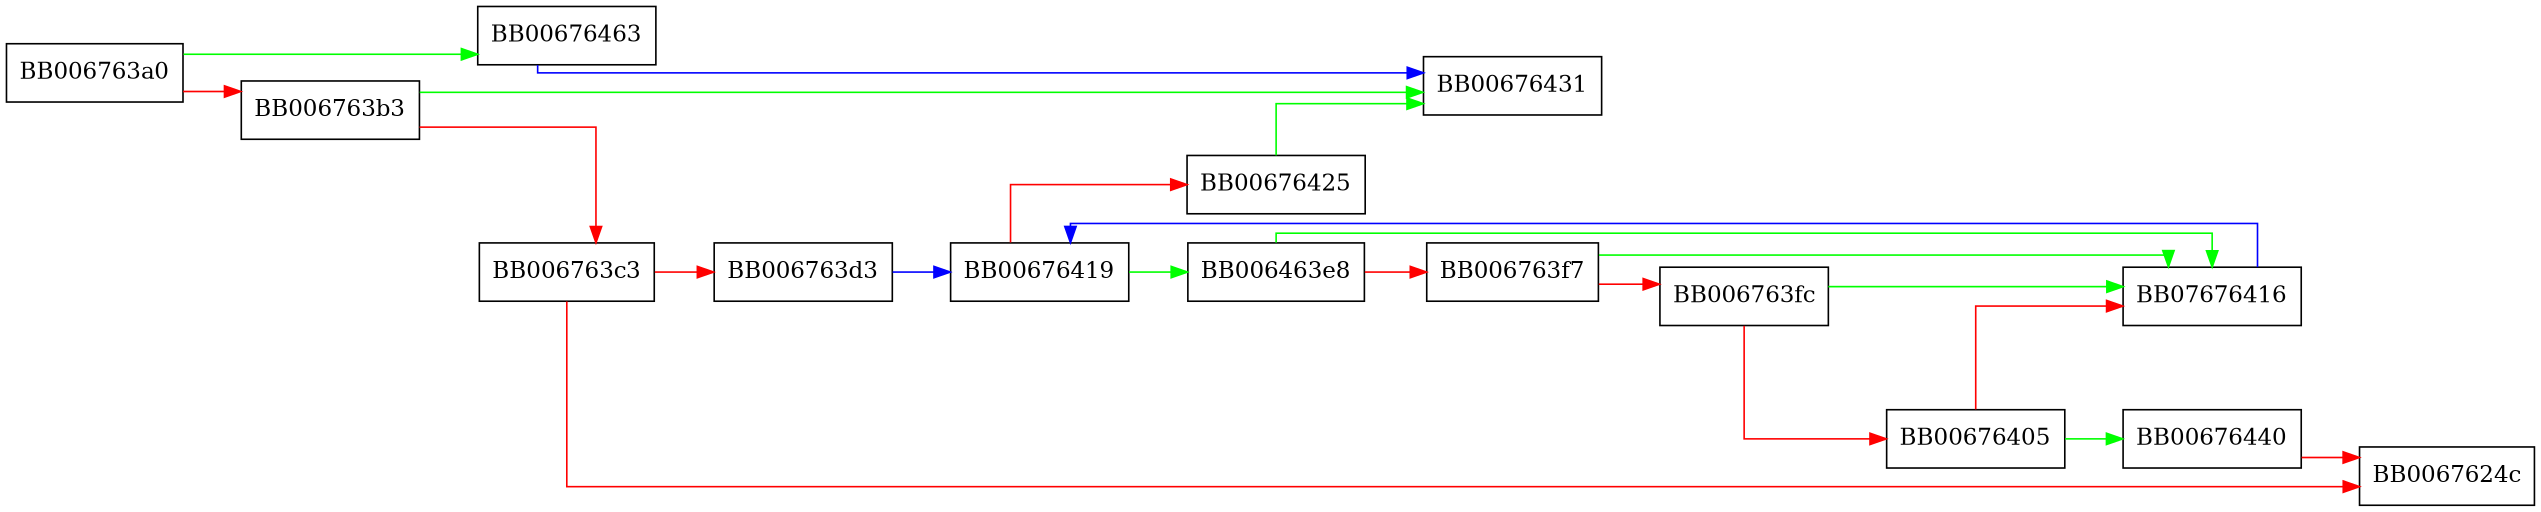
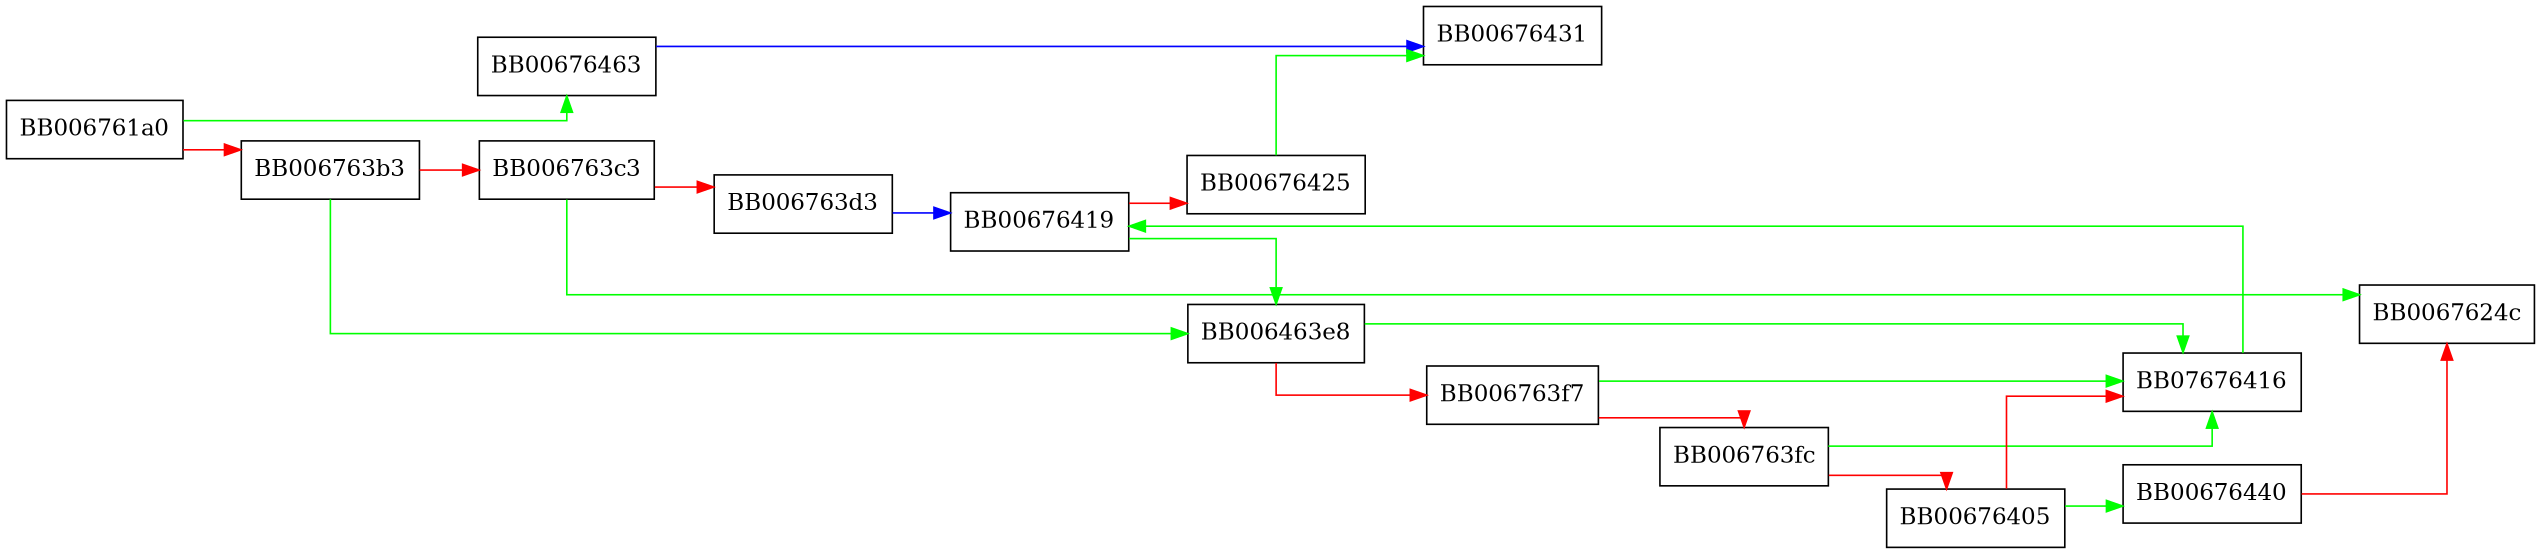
node "BB006763a0": label "BB006763a0" -> "BB006761a0"
edge "BB006763b3" -> "BB00676431": now "BB006763b3" -> "BB006463e8"
edge "BB07676416" -> "BB00676419": color blue -> green
edge "BB006763c3" -> "BB0067624c": color red -> green
